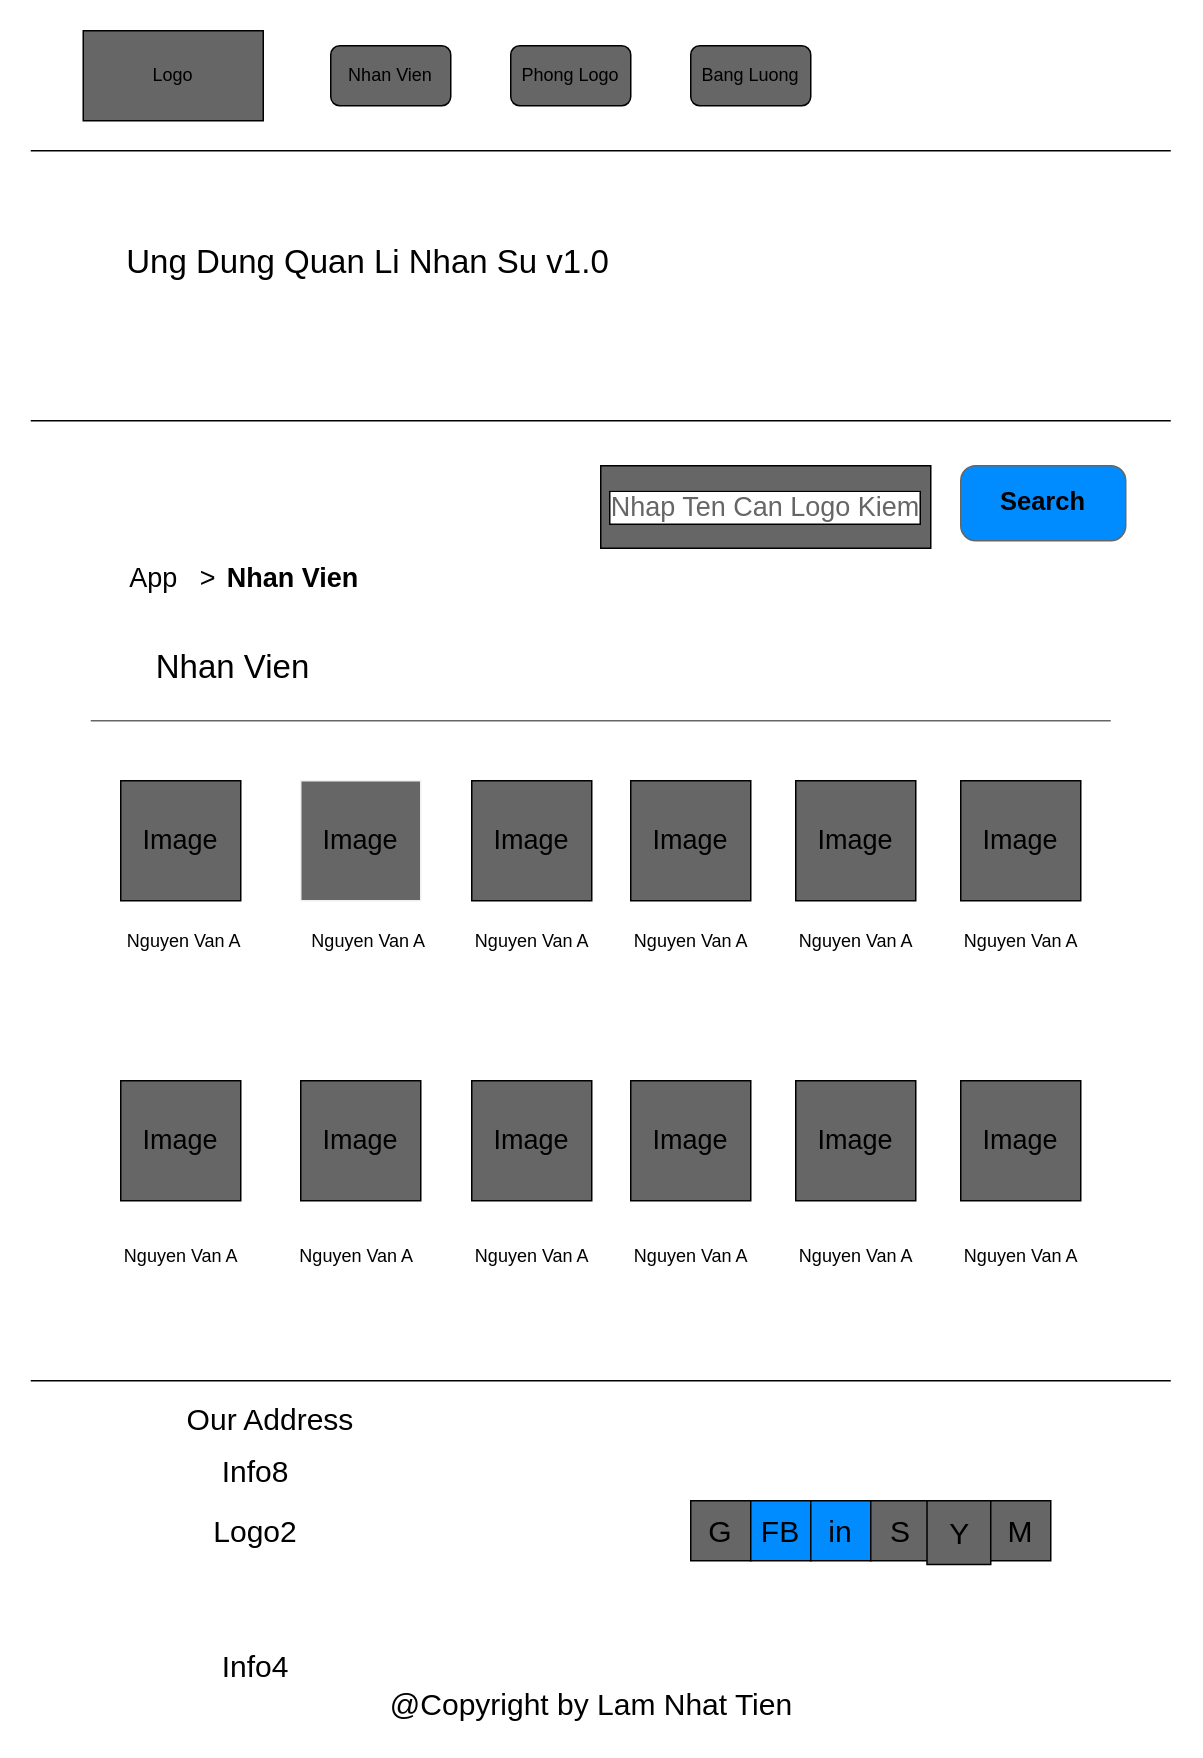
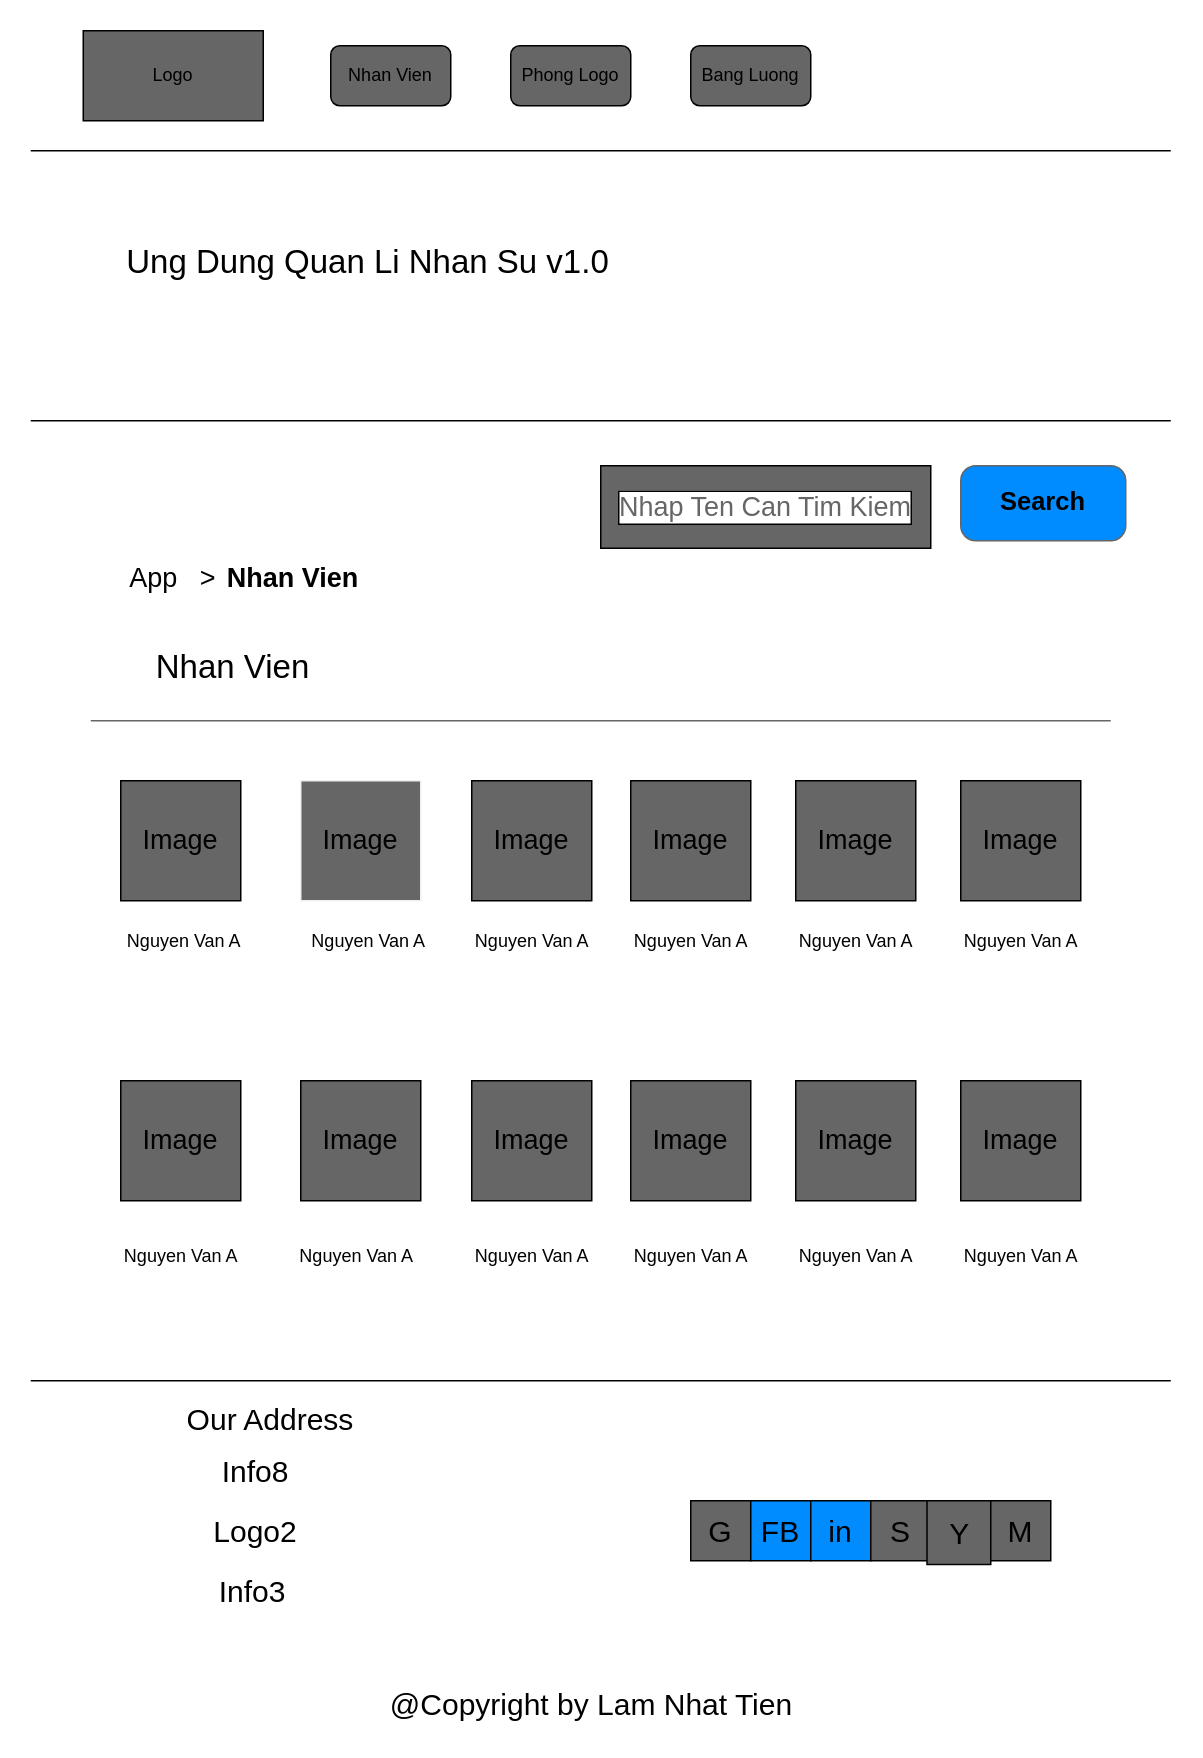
node "Nhap Ten Can Logo Kiem": label "Nhap Ten Can Logo Kiem" -> "Nhap Ten Can Tim Kiem"
node "Info3": added
node "Info4": removed
